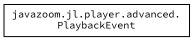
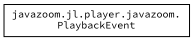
node "javazoom.jl.player.advanced. PlaybackEvent": label "javazoom.jl.player.advanced. PlaybackEvent" -> "javazoom.jl.player.javazoom. PlaybackEvent"
